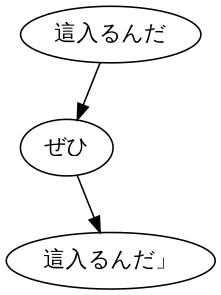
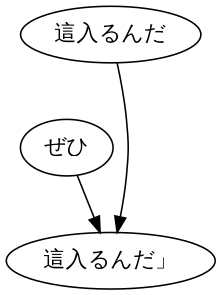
edge "這入るんだ" -> "ぜひ": now "這入るんだ" -> "這入るんだ」"
